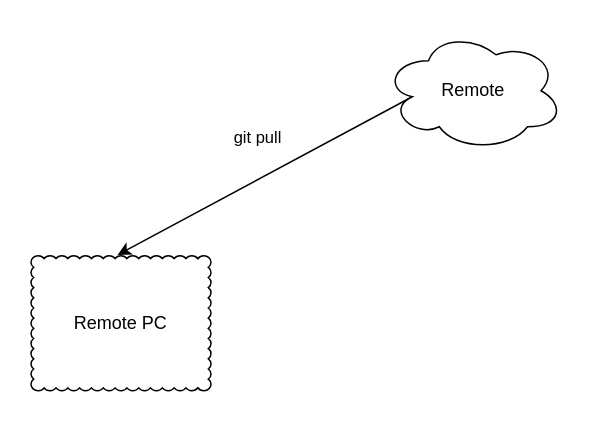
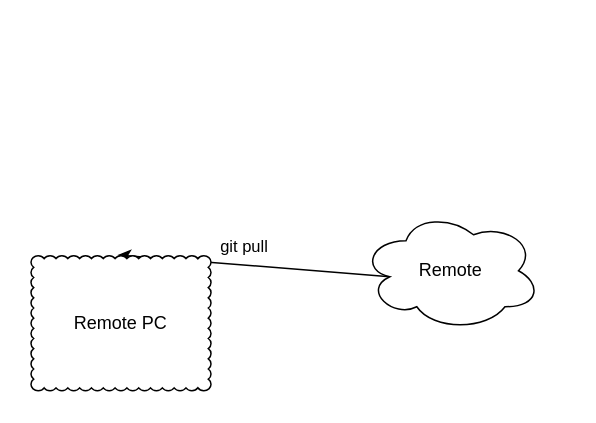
node "Remote": moved (473, 91) -> (451, 271)
